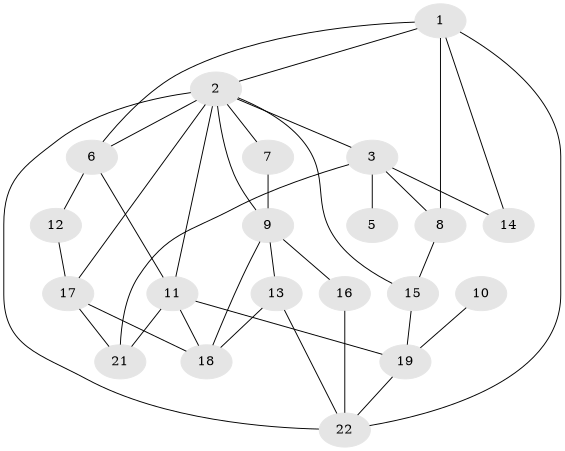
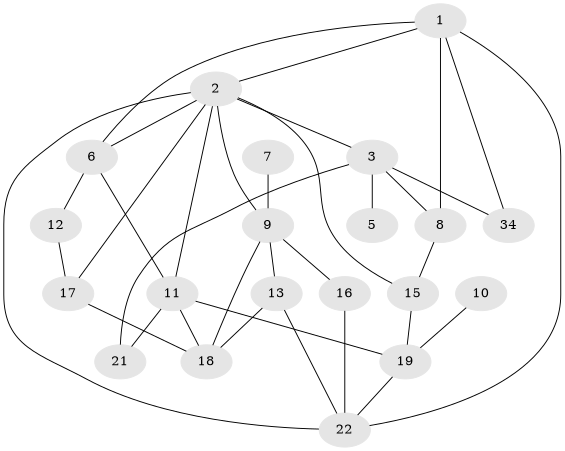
edge "2" -- "7": removed
node "14": label "14" -> "34"
edge "17" -- "21": removed
